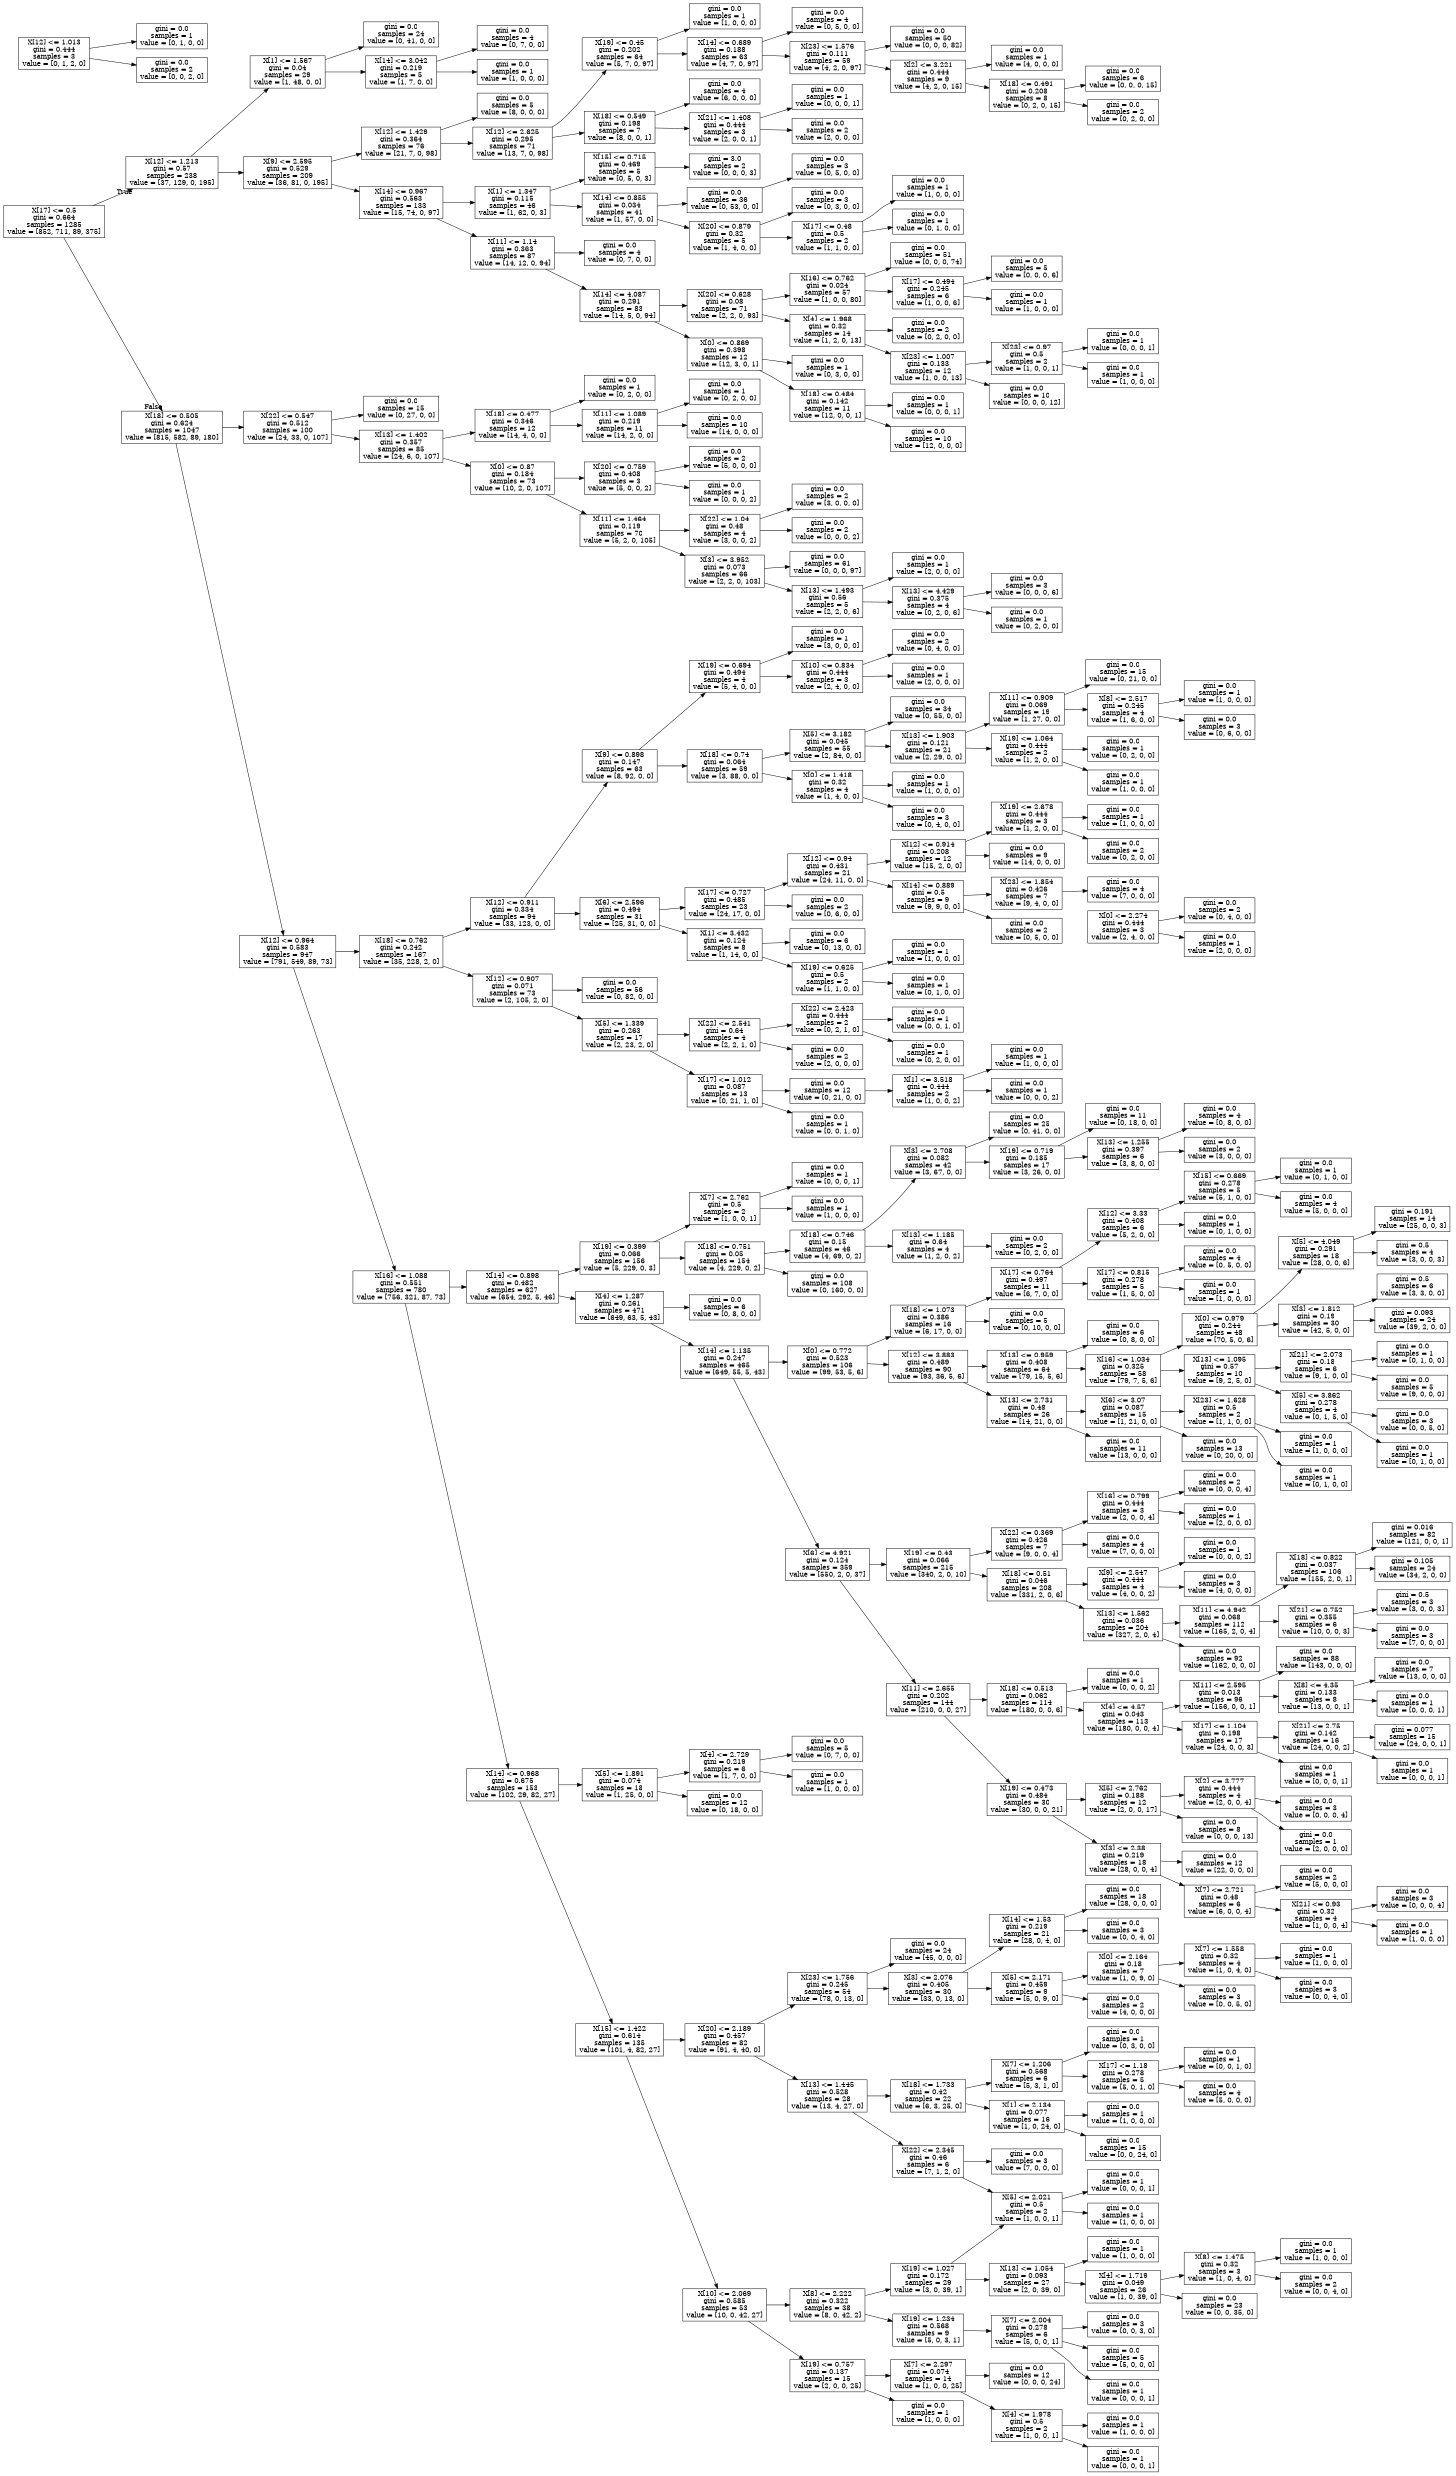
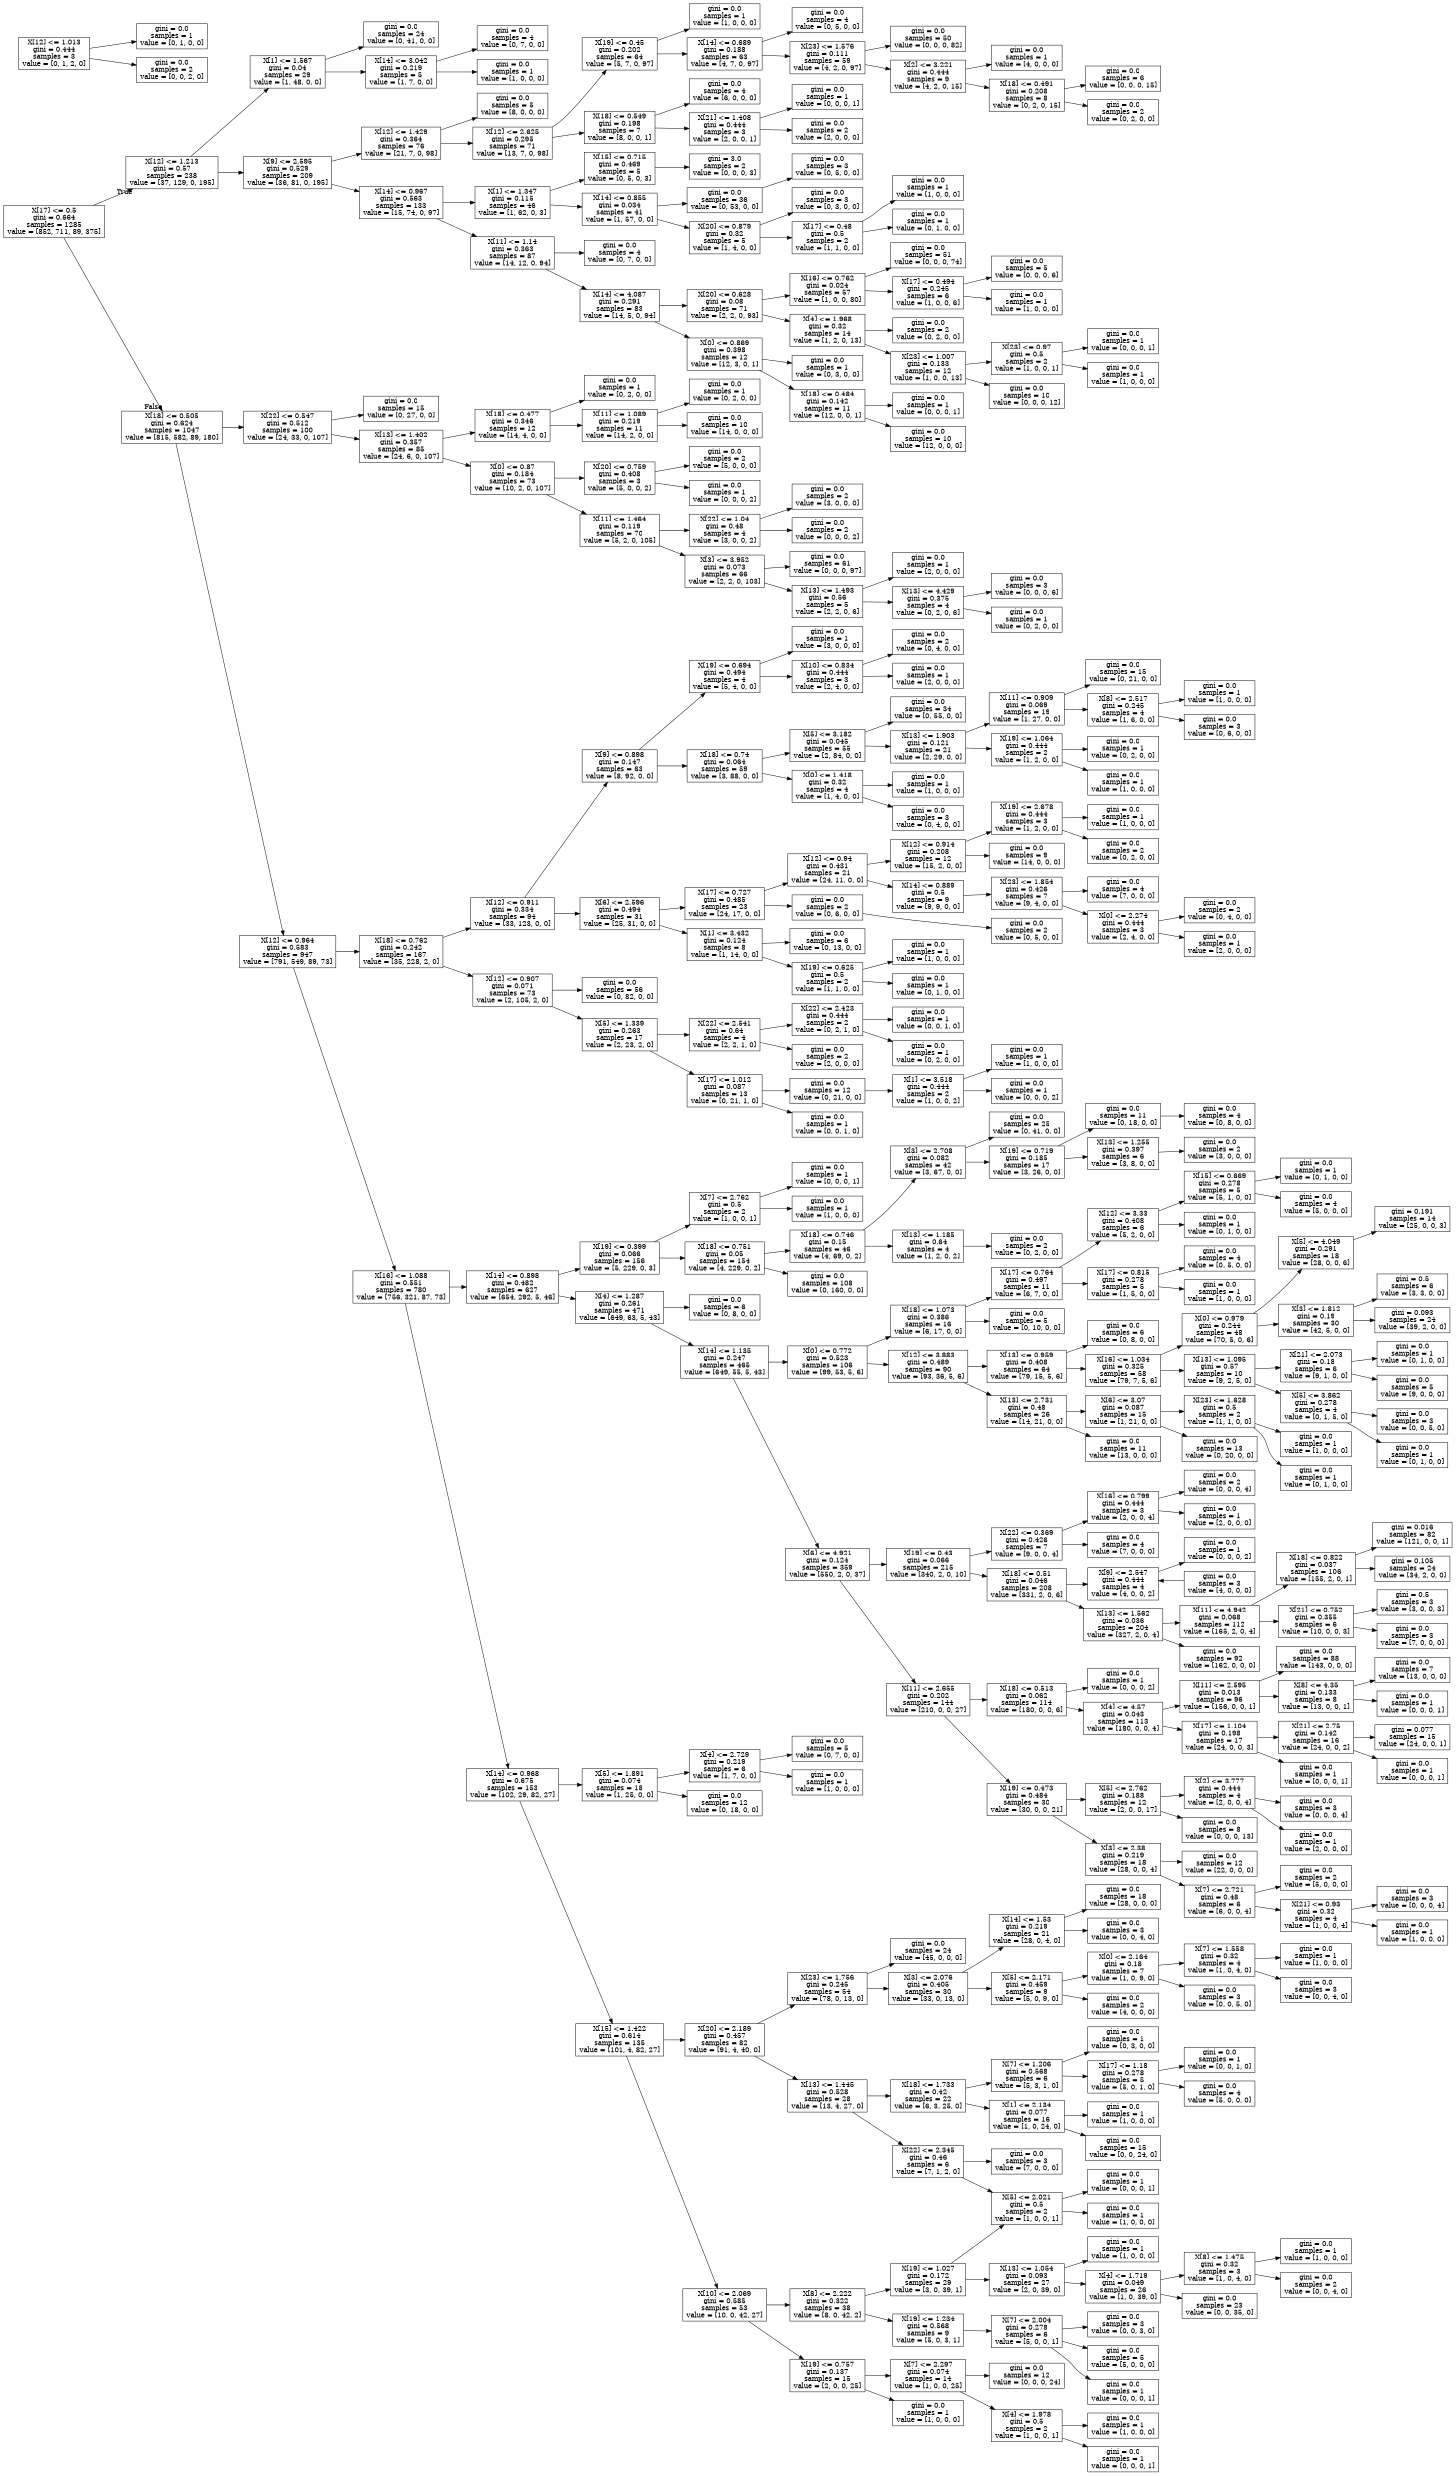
edge "X[23] <= 1.854 gini = 0.426 samples = 7 value = [9, 4, 0, 0]" -> "X[0] <= 2.274 gini = 0.444 samples = 3 value = [2, 4, 0, 0]": added
edge "X[14] <= 0.889 gini = 0.5 samples = 9 value = [9, 9, 0, 0]" -> "gini = 0.0 samples = 2 value = [0, 5, 0, 0]": now "gini = 0.0 samples = 2 value = [0, 6, 0, 0]" -> "gini = 0.0 samples = 2 value = [0, 5, 0, 0]"
edge "X[13] <= 1.255 gini = 0.397 samples = 6 value = [3, 8, 0, 0]" -> "gini = 0.0 samples = 4 value = [0, 8, 0, 0]": now "gini = 0.0 samples = 11 value = [0, 18, 0, 0]" -> "gini = 0.0 samples = 4 value = [0, 8, 0, 0]"
node "gini = 0.5 samples = 4 value = [3, 0, 0, 3]": removed
edge "X[9] <= 2.547 gini = 0.444 samples = 4 value = [4, 0, 0, 2]" -> "gini = 0.0 samples = 3 value = [4, 0, 0, 0]": reversed
